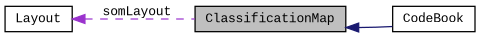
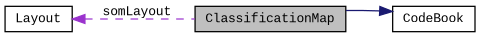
edge "CodeBook" -> "ClassificationMap": reversed
